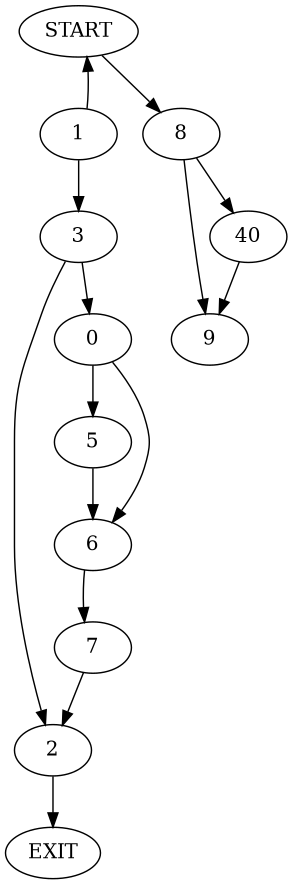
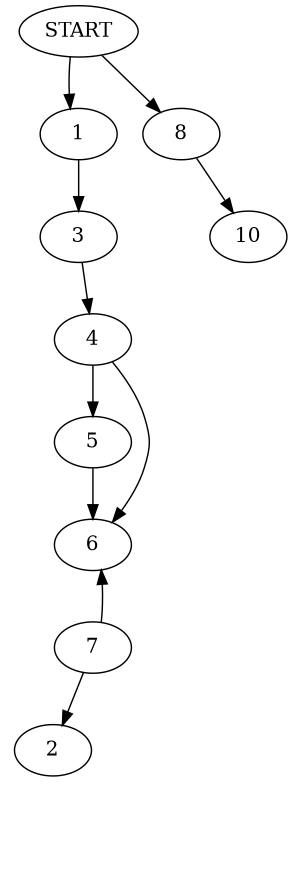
edge "1" -> "START": reversed
node "40": label "40" -> "10"
node "0": label "0" -> "4"
node "9": removed
edge "3" -> "2": removed
edge "6" -> "7": reversed
node "EXIT": removed
